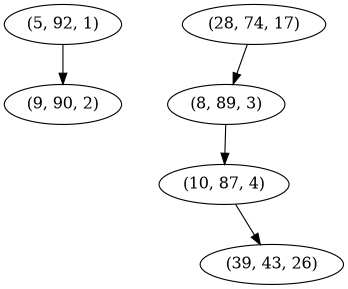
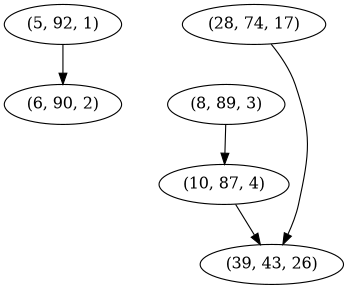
edge "(28, 74, 17)" -> "(8, 89, 3)": now "(28, 74, 17)" -> "(39, 43, 26)"
node "(9, 90, 2)": label "(9, 90, 2)" -> "(6, 90, 2)"
